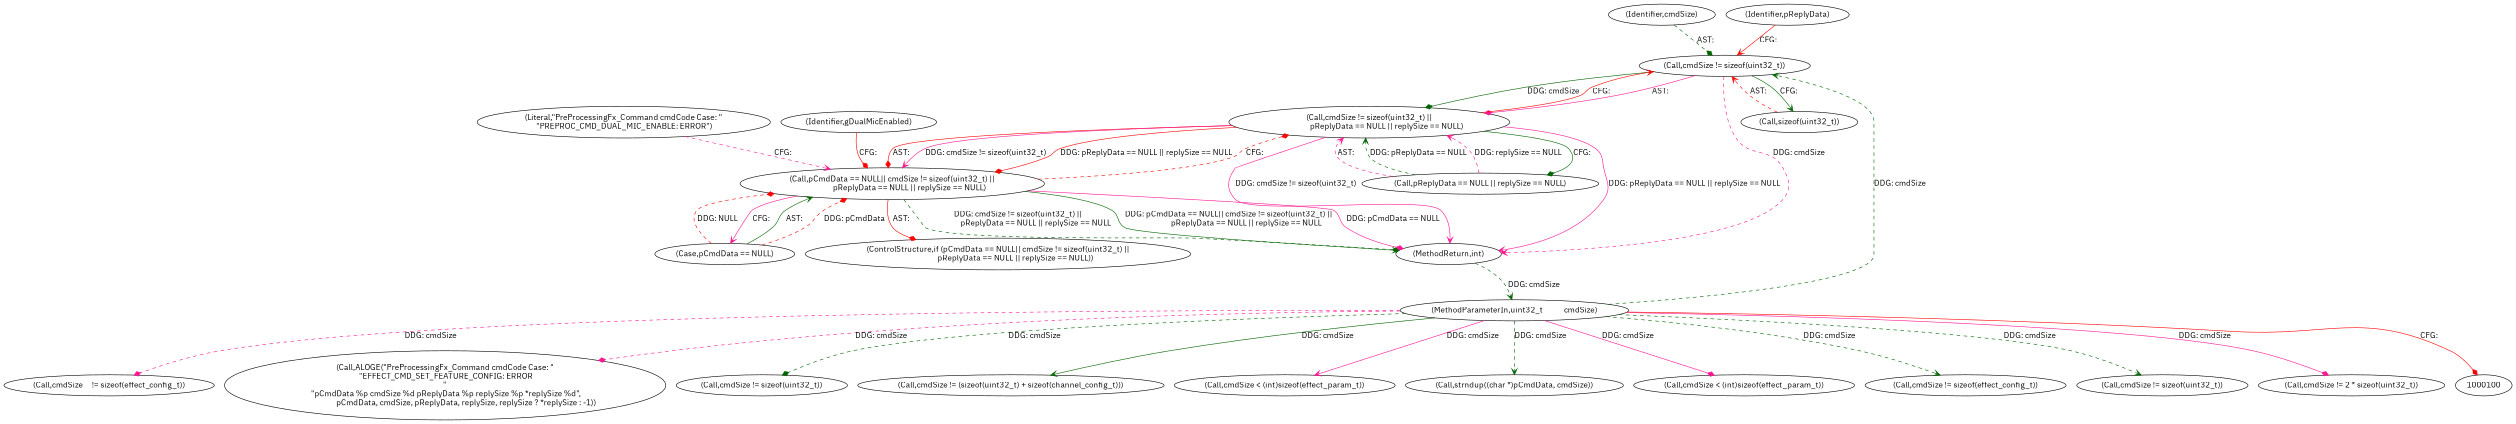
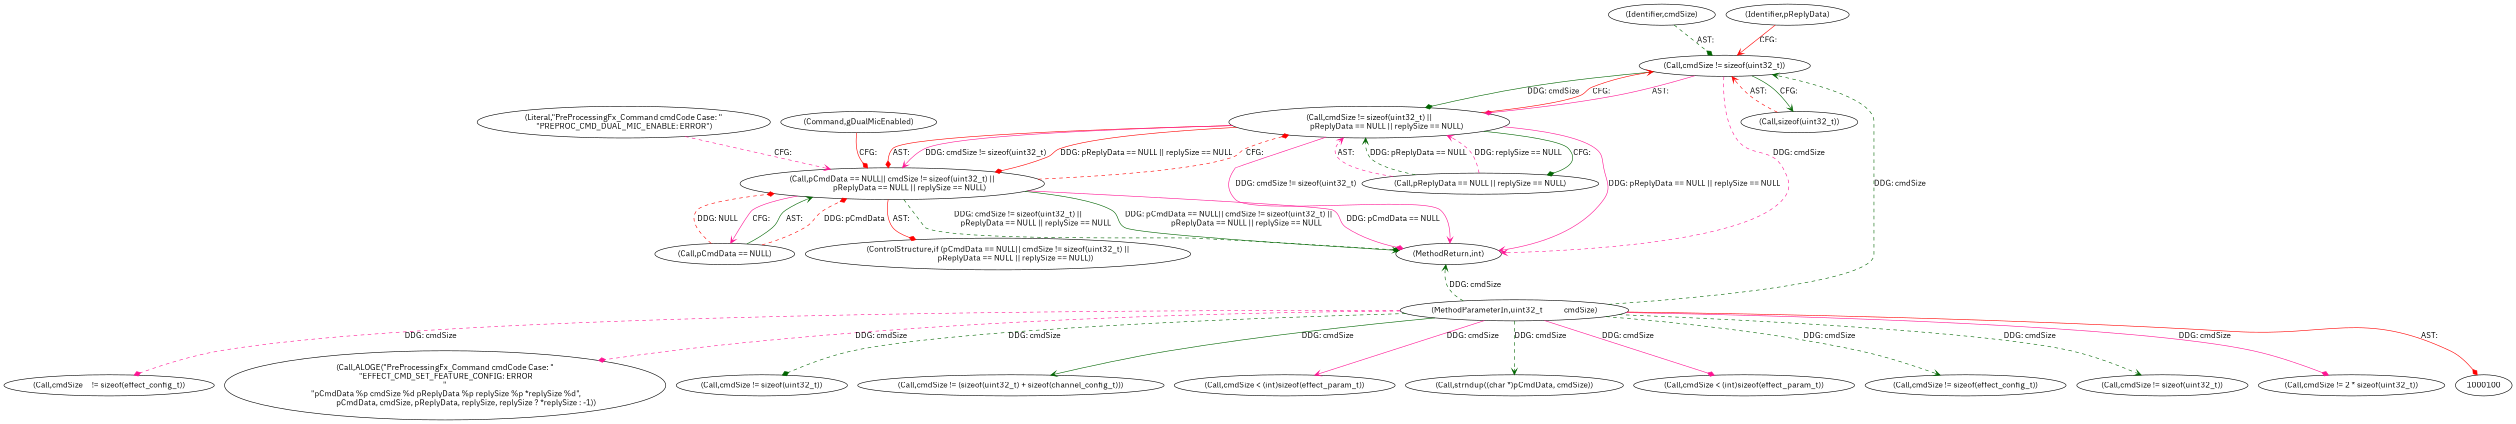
node "(Identifier,gDualMicEnabled)": label "(Identifier,gDualMicEnabled)" -> "(Command,gDualMicEnabled)"
node "(Case,pCmdData == NULL)": label "(Case,pCmdData == NULL)" -> "(Call,pCmdData == NULL)"
edge "(MethodReturn,int)" -> "(MethodParameterIn,uint32_t            cmdSize)": reversed
edge "(MethodParameterIn,uint32_t            cmdSize)" -> "1000100": label "CFG: " -> "AST: "
